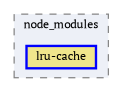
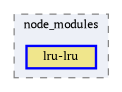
node "lru-cache": label "lru-cache" -> "lru-lru"
